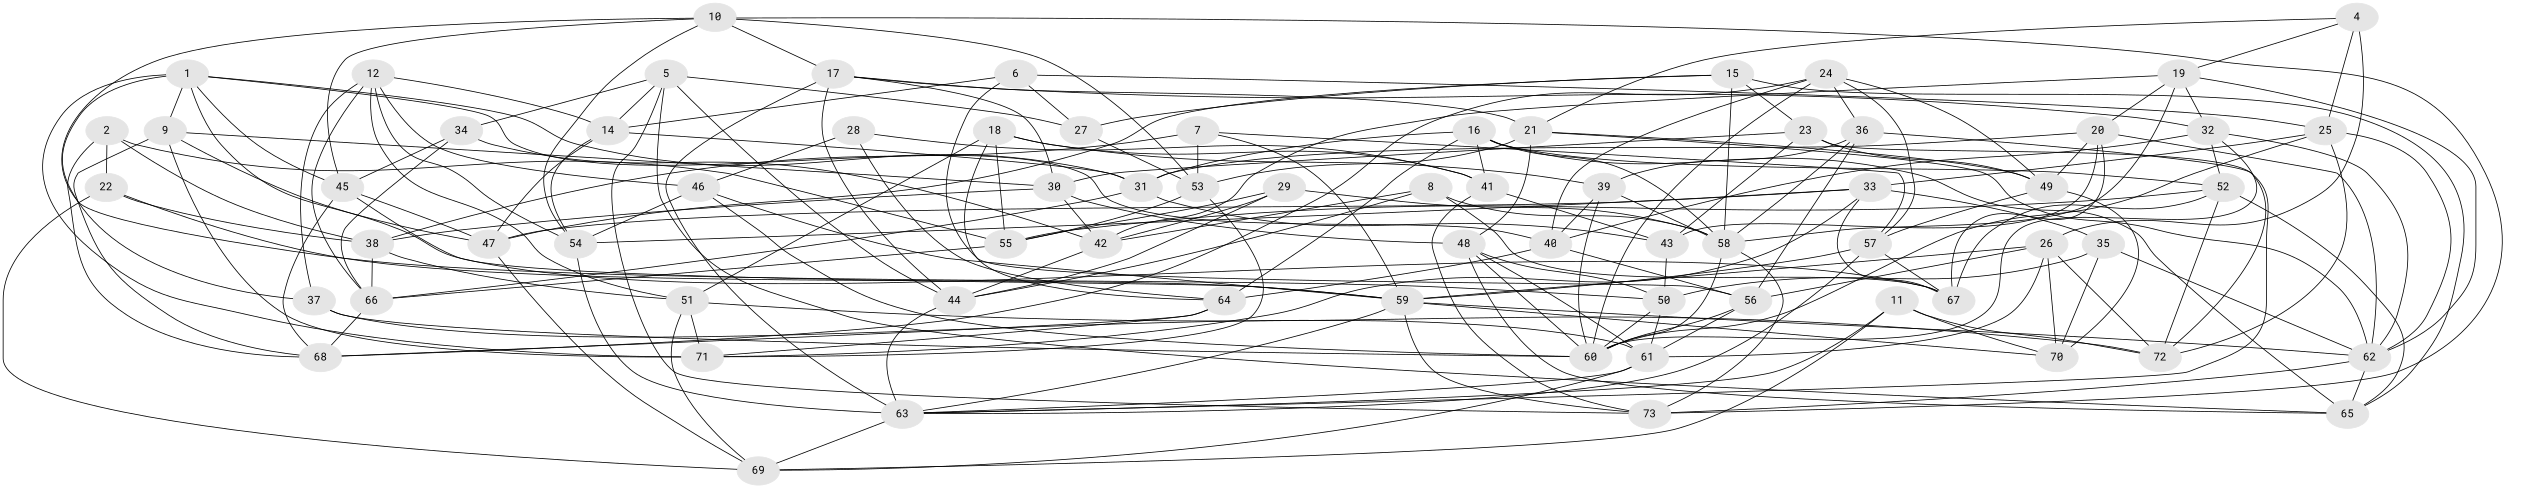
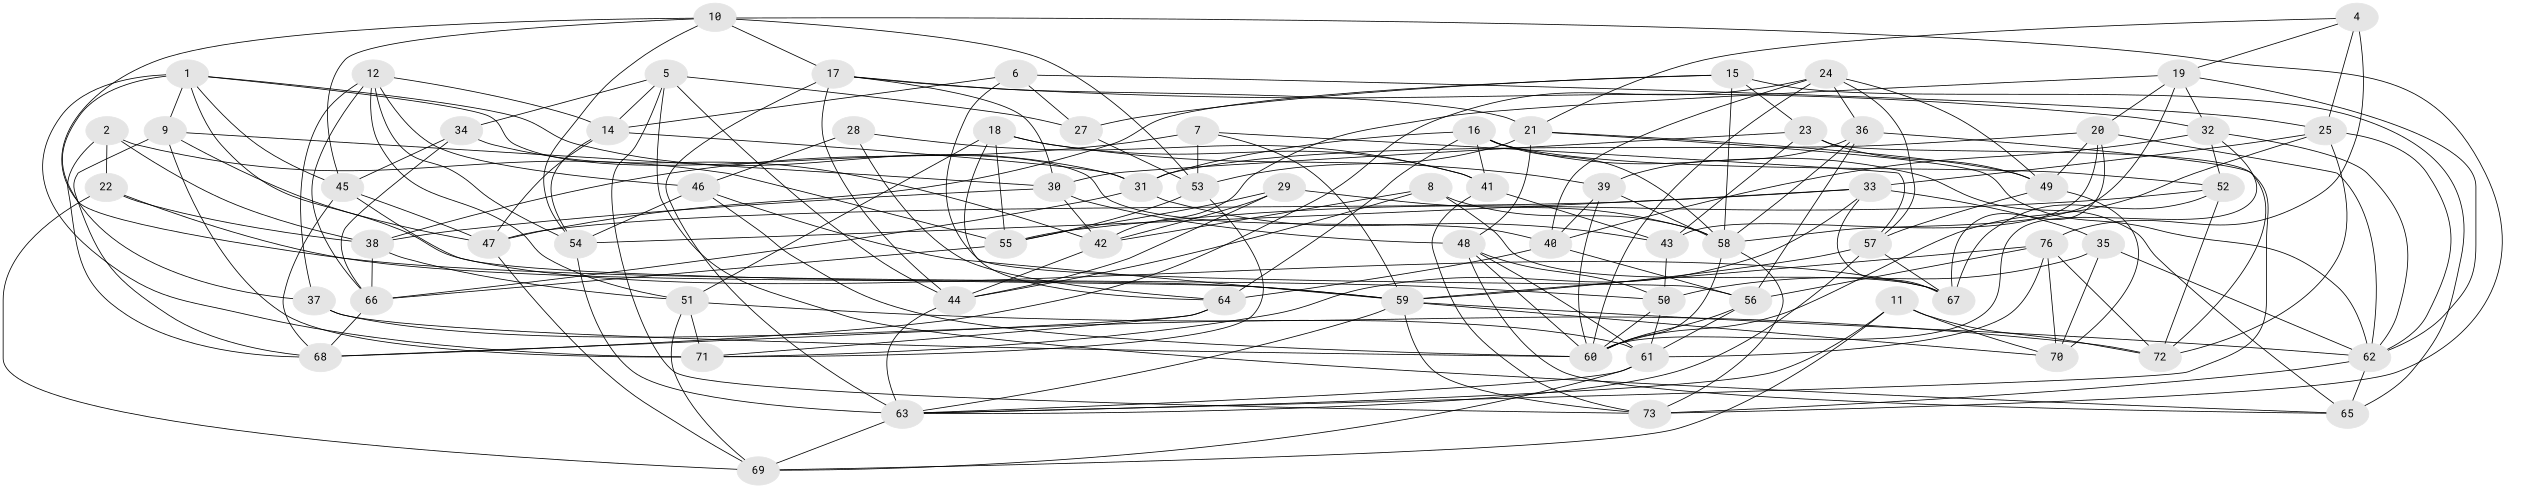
node "26": label "26" -> "76"
edge "52" -- "65": removed
